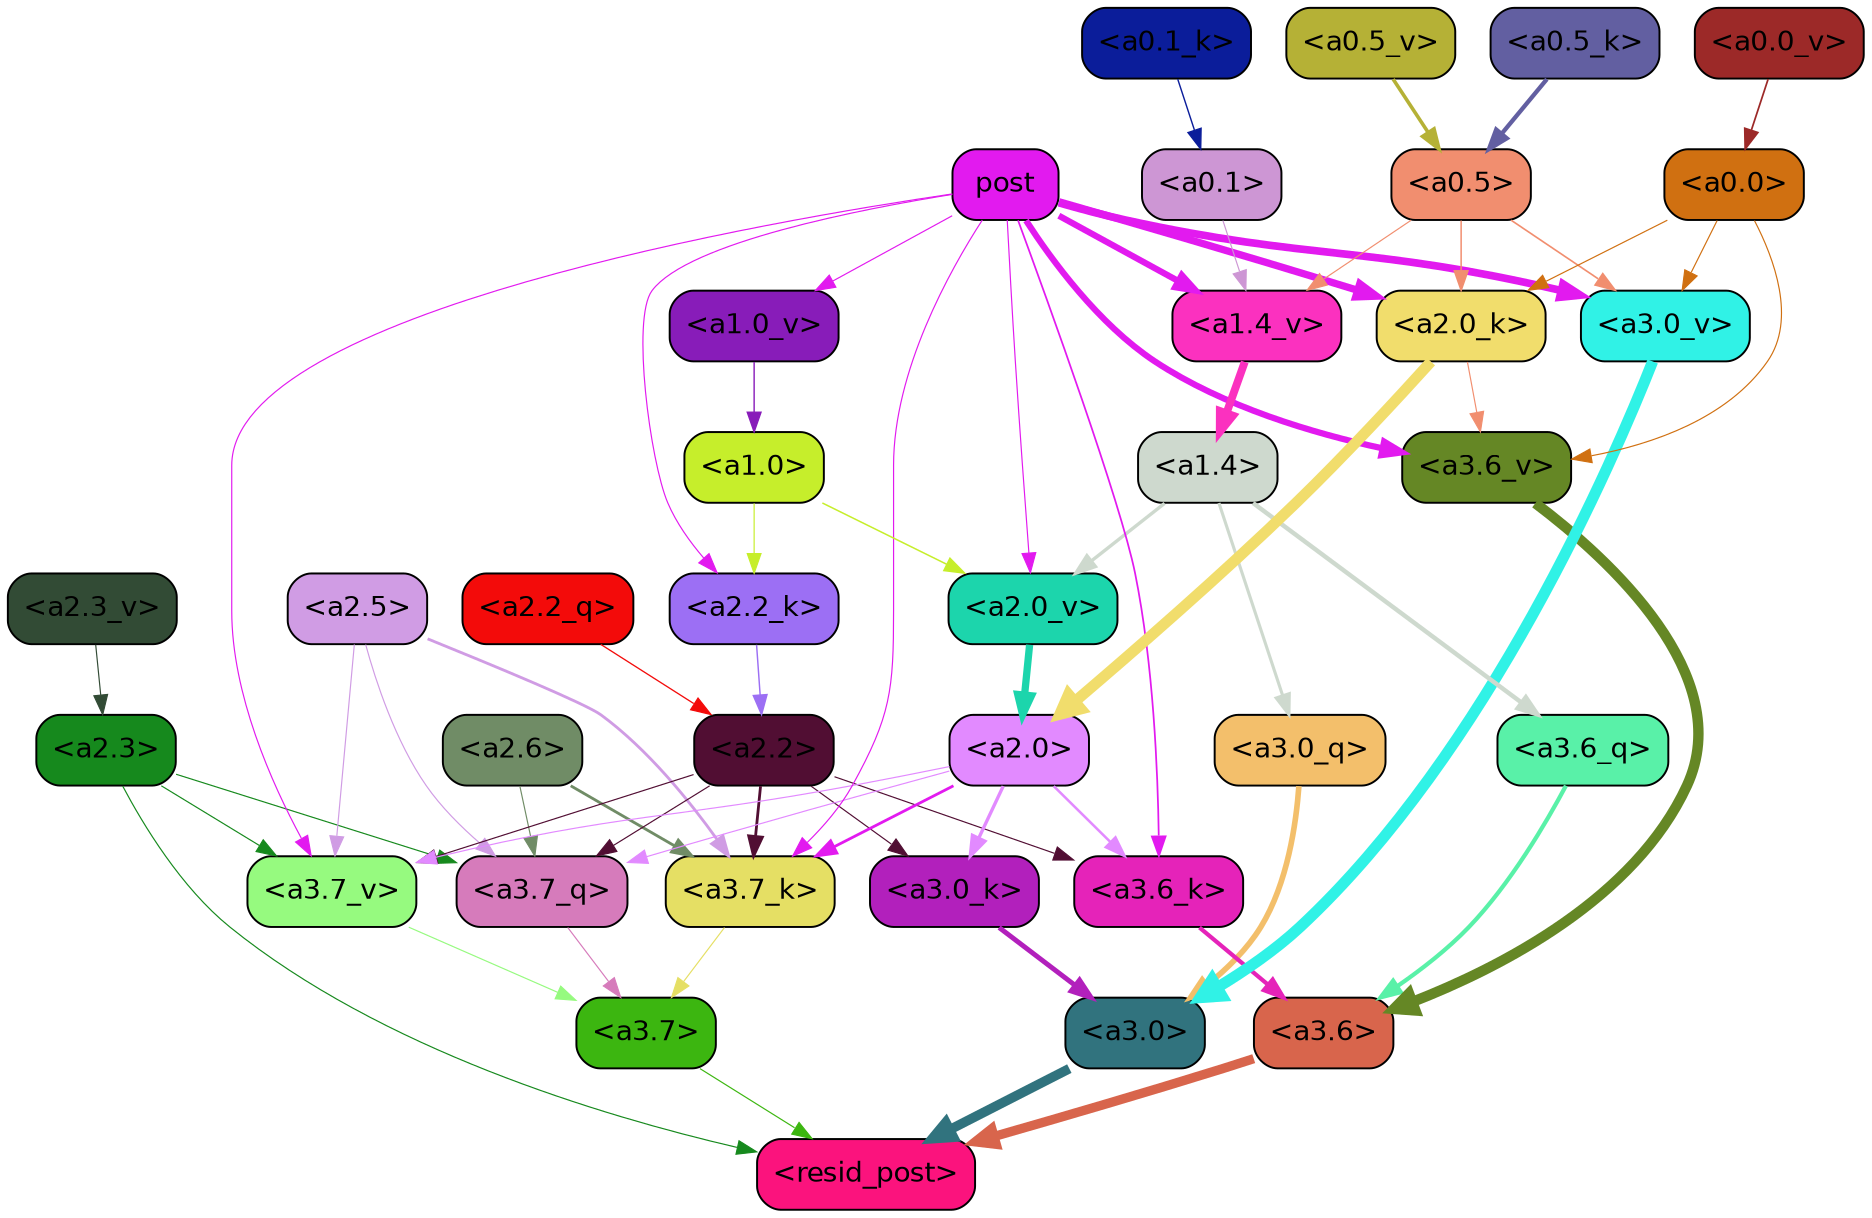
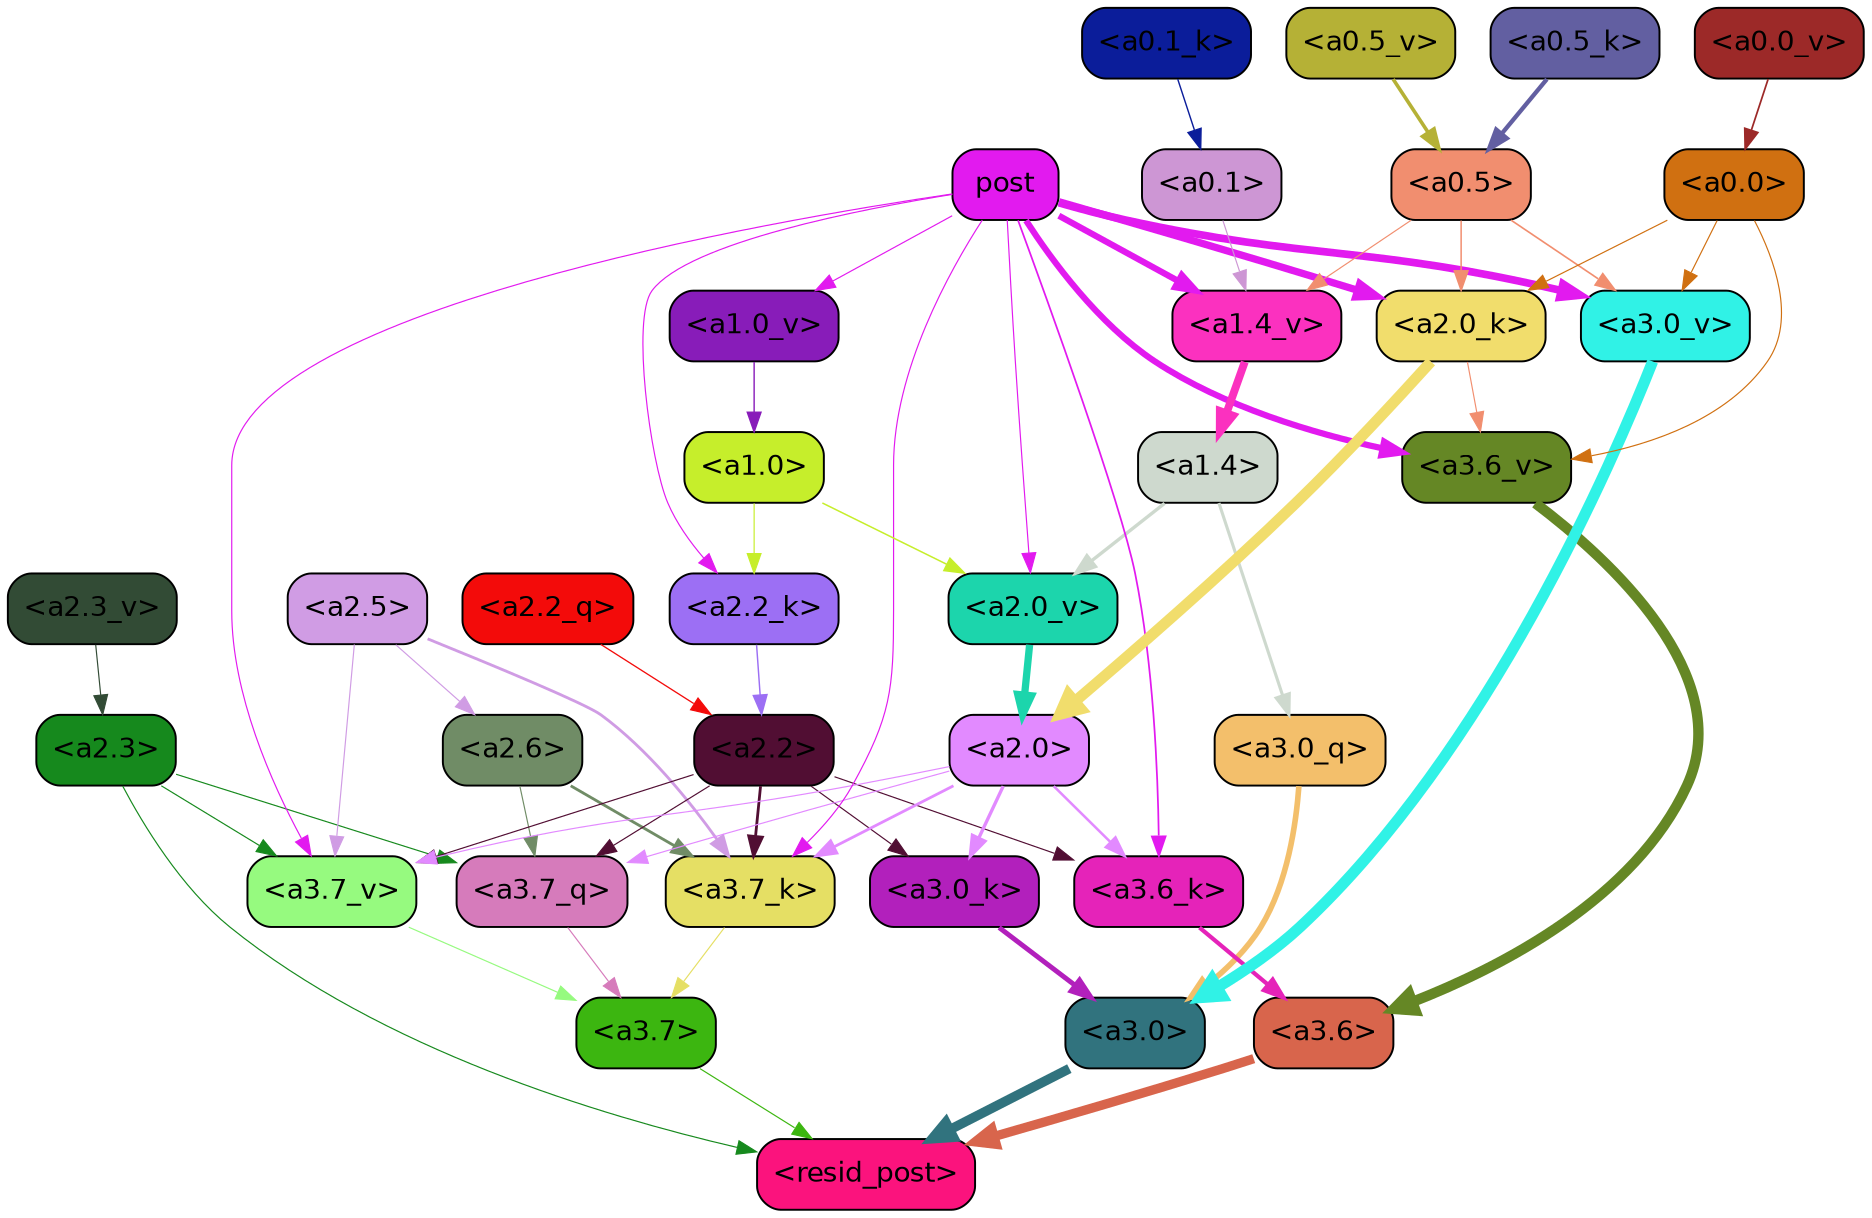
node "<a3.6_q>": removed
edge "<a2.5>" -> "<a3.7_q>": now "<a2.5>" -> "<a2.6>"
edge "<a2.0>" -> "<a3.7_k>": color #e21aef -> #e28aff
